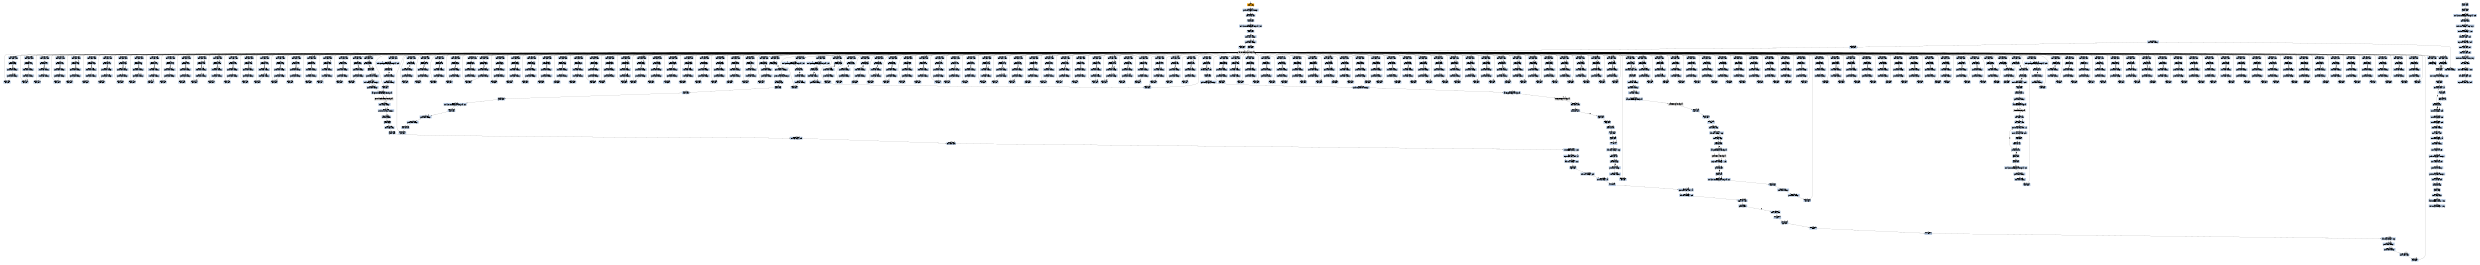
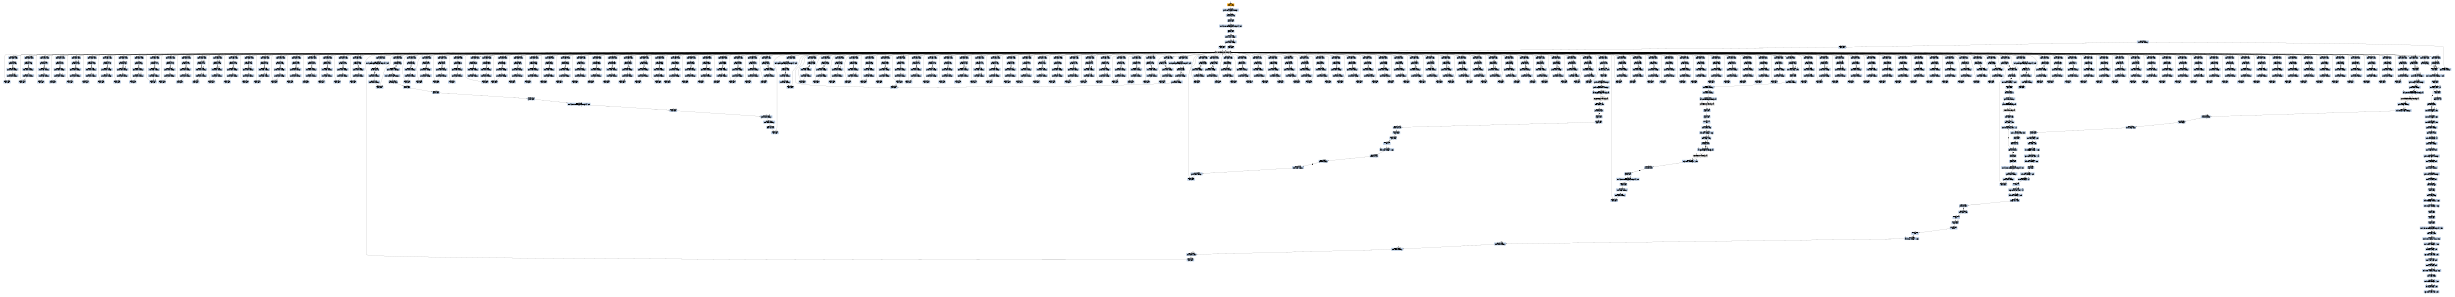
node "0x0754463c pushl %ebx": added
